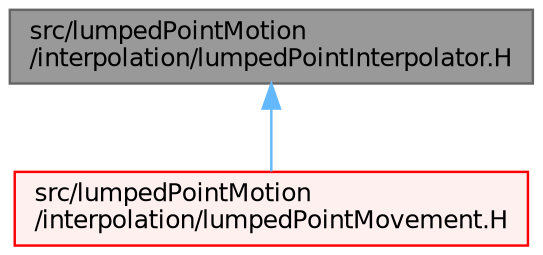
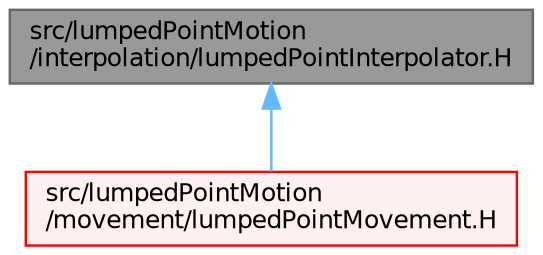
node "src/lumpedPointMotion /interpolation/lumpedPointMovement.H": label "src/lumpedPointMotion /interpolation/lumpedPointMovement.H" -> "src/lumpedPointMotion /movement/lumpedPointMovement.H"
